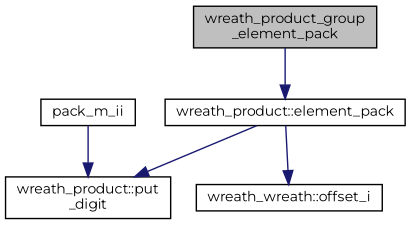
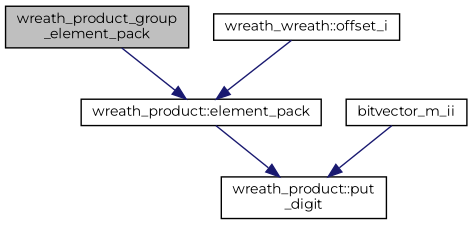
node "pack_m_ii": label "pack_m_ii" -> "bitvector_m_ii"
edge "wreath_product::element_pack" -> "wreath_wreath::offset_i": reversed
